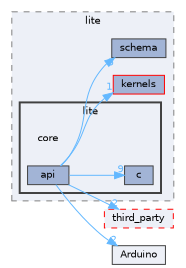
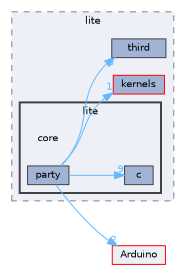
node "schema": label "schema" -> "third"
node "api": label "api" -> "party"
node "third_party": removed
node "Arduino": color grey25 -> red
